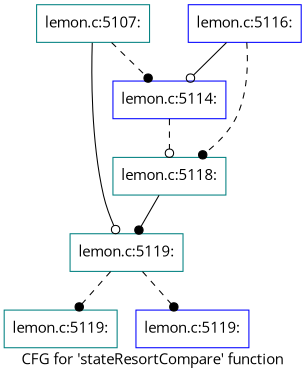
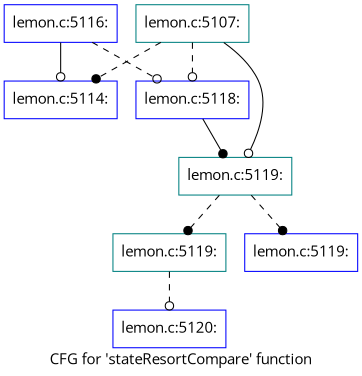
edge "lemon.c:5116:" -> "lemon.c:5118:": arrowhead dot -> odot
edge "lemon.c:5114:" -> "lemon.c:5118:": now "lemon.c:5107:" -> "lemon.c:5118:"
node "lemon.c:5118:": color teal -> blue
node "lemon.c:5120:": added
